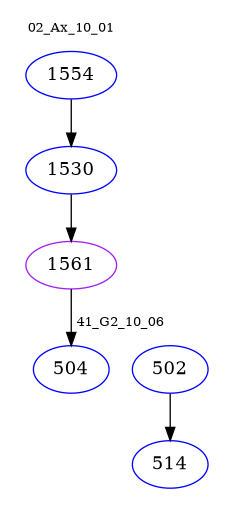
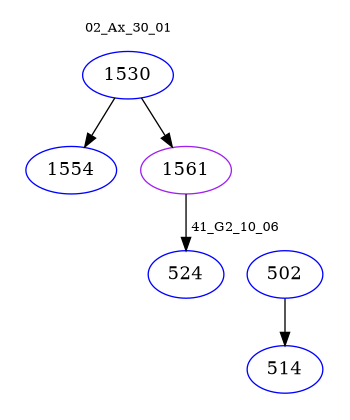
cluster "02_Ax_10_01": label "02_Ax_10_01" -> "02_Ax_30_01"
edge "1554" -> "1530": reversed
node "504": label "504" -> "524"
